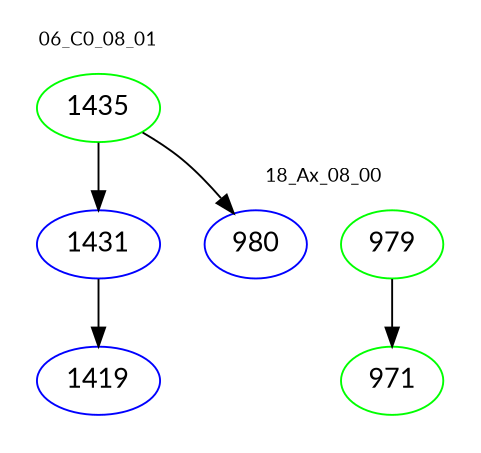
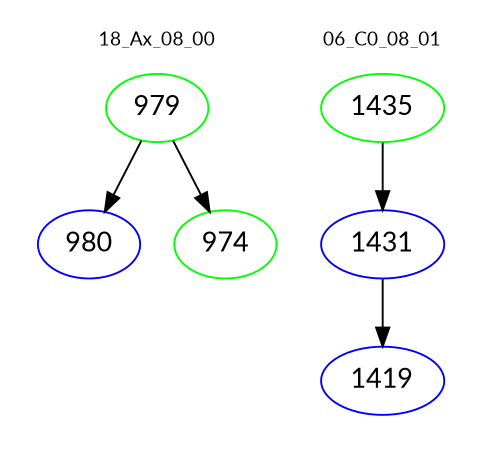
edge "1435" -> "980": now "979" -> "980"
node "971": label "971" -> "974"
